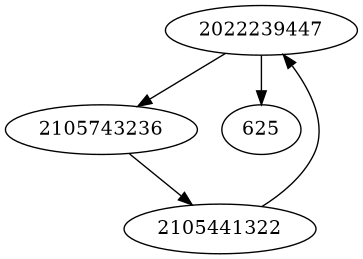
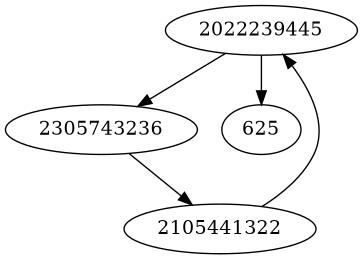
node "2022239447": label "2022239447" -> "2022239445"
node "2105743236": label "2105743236" -> "2305743236"
